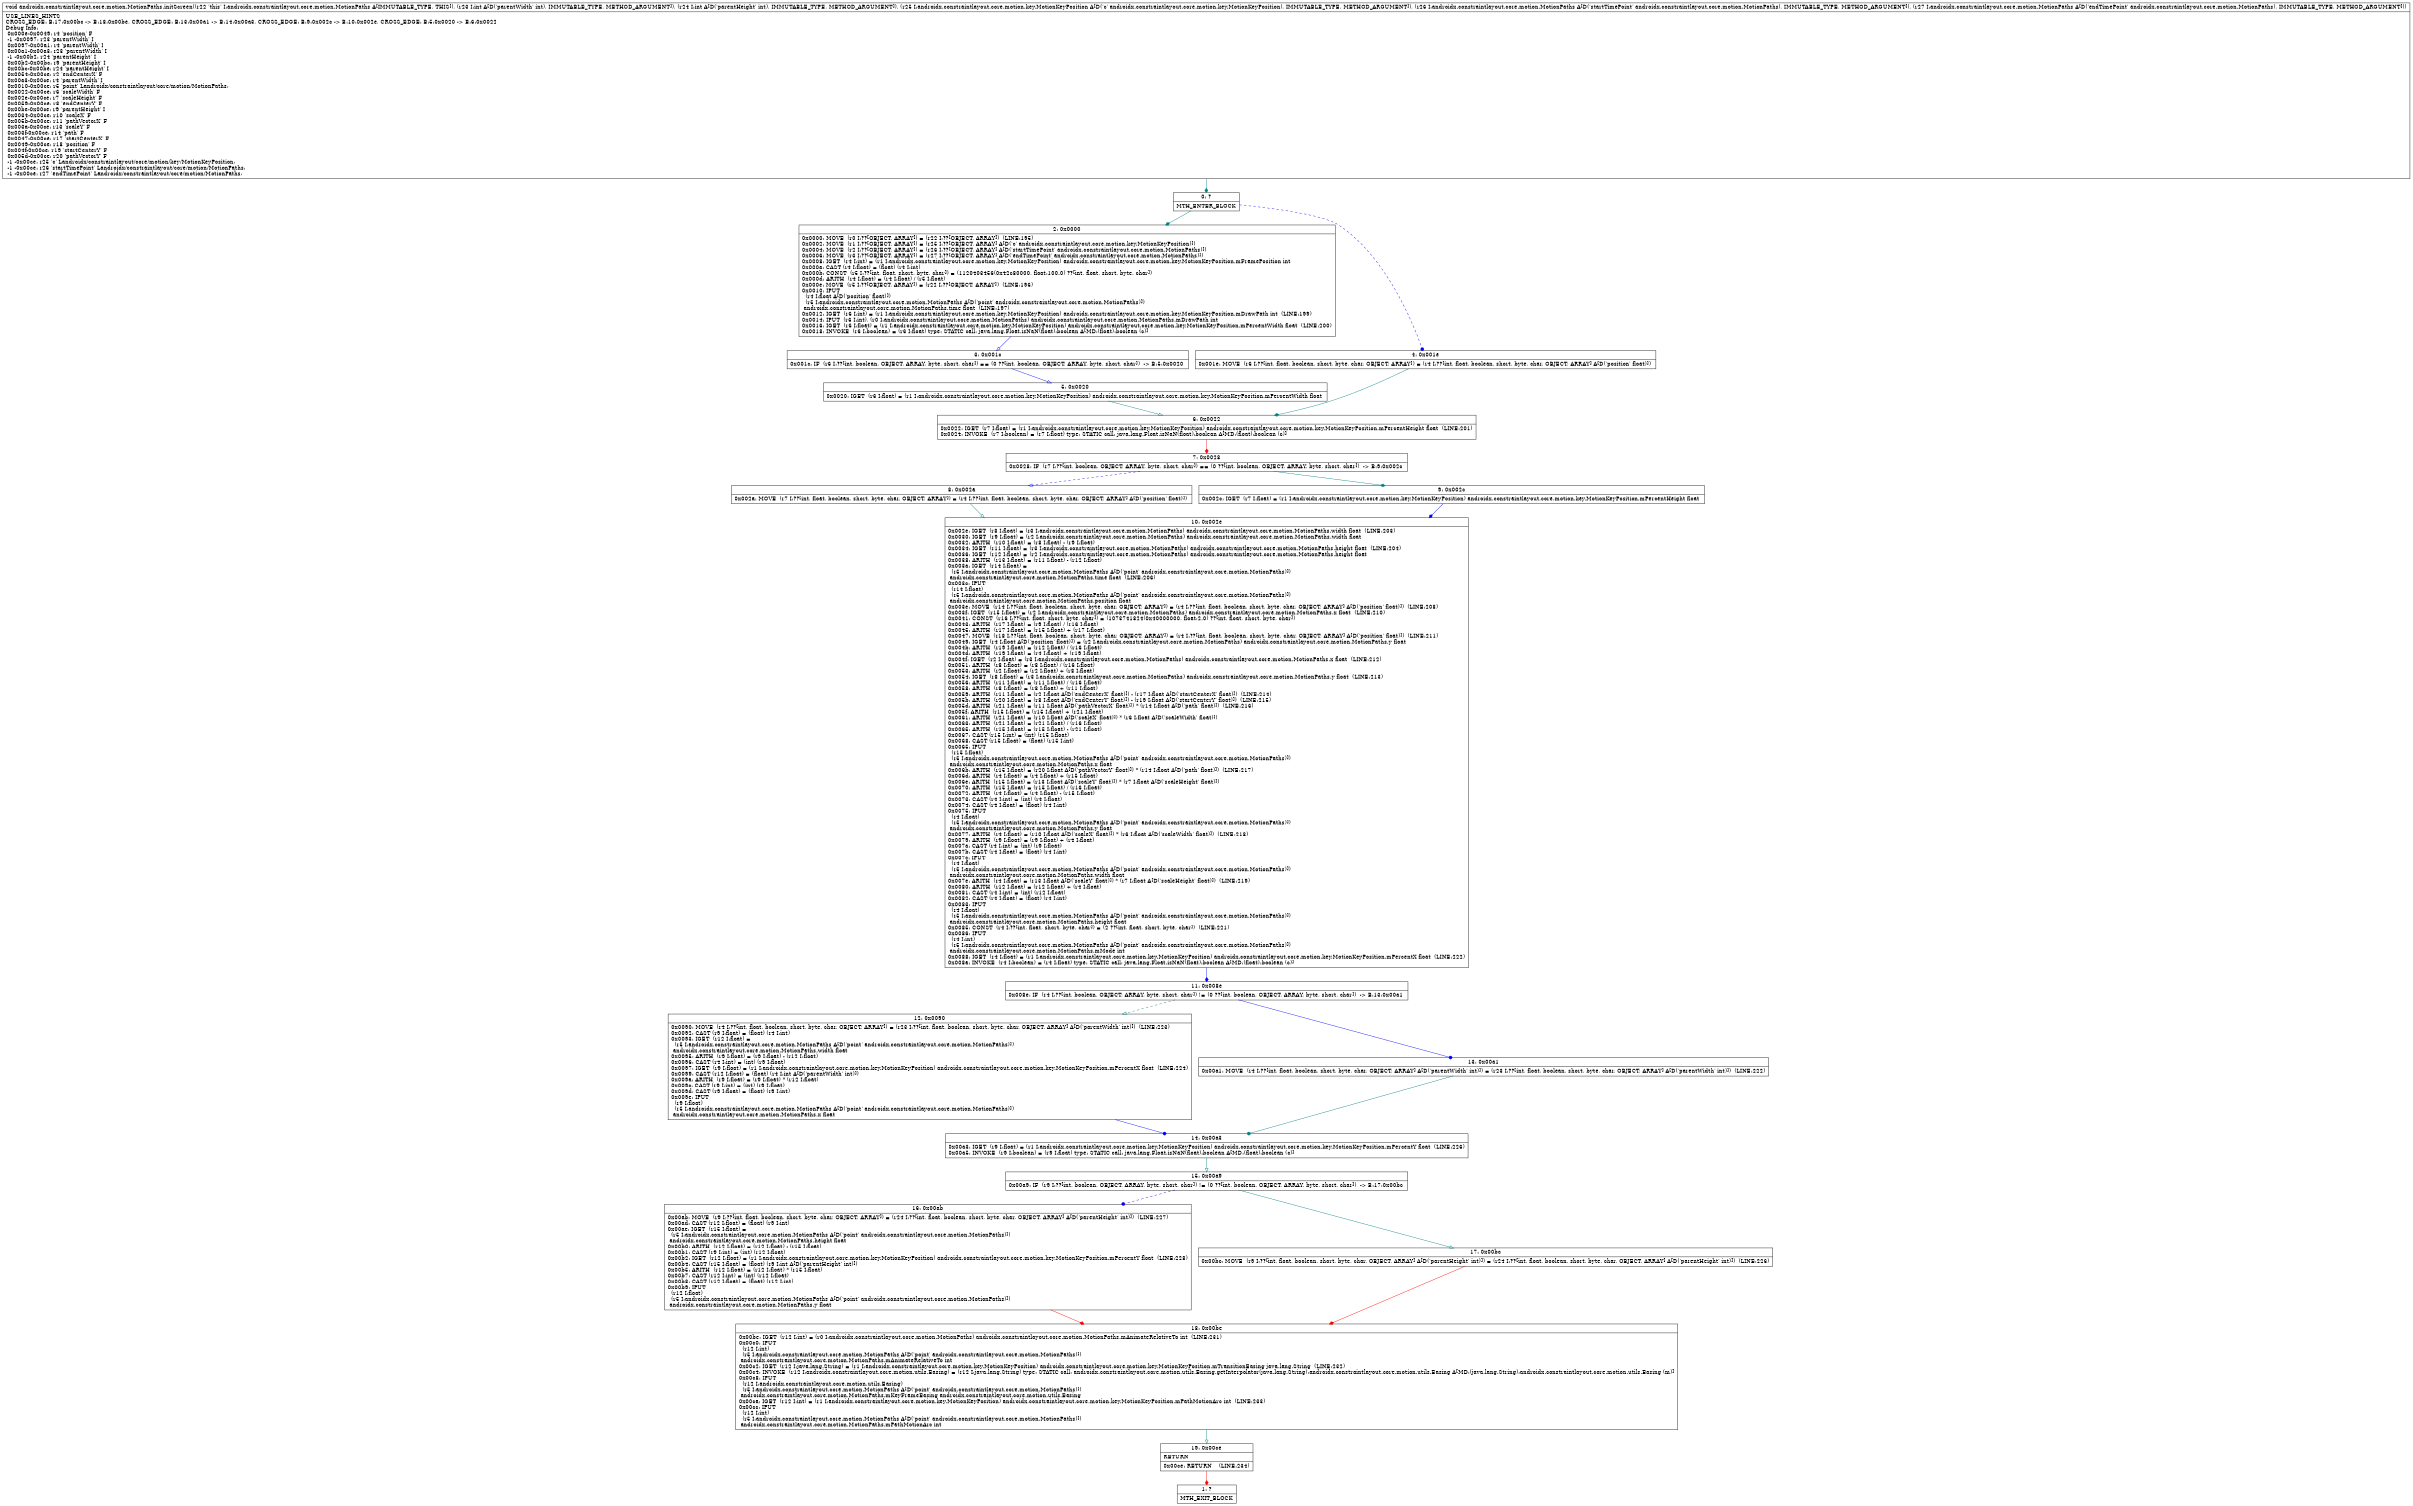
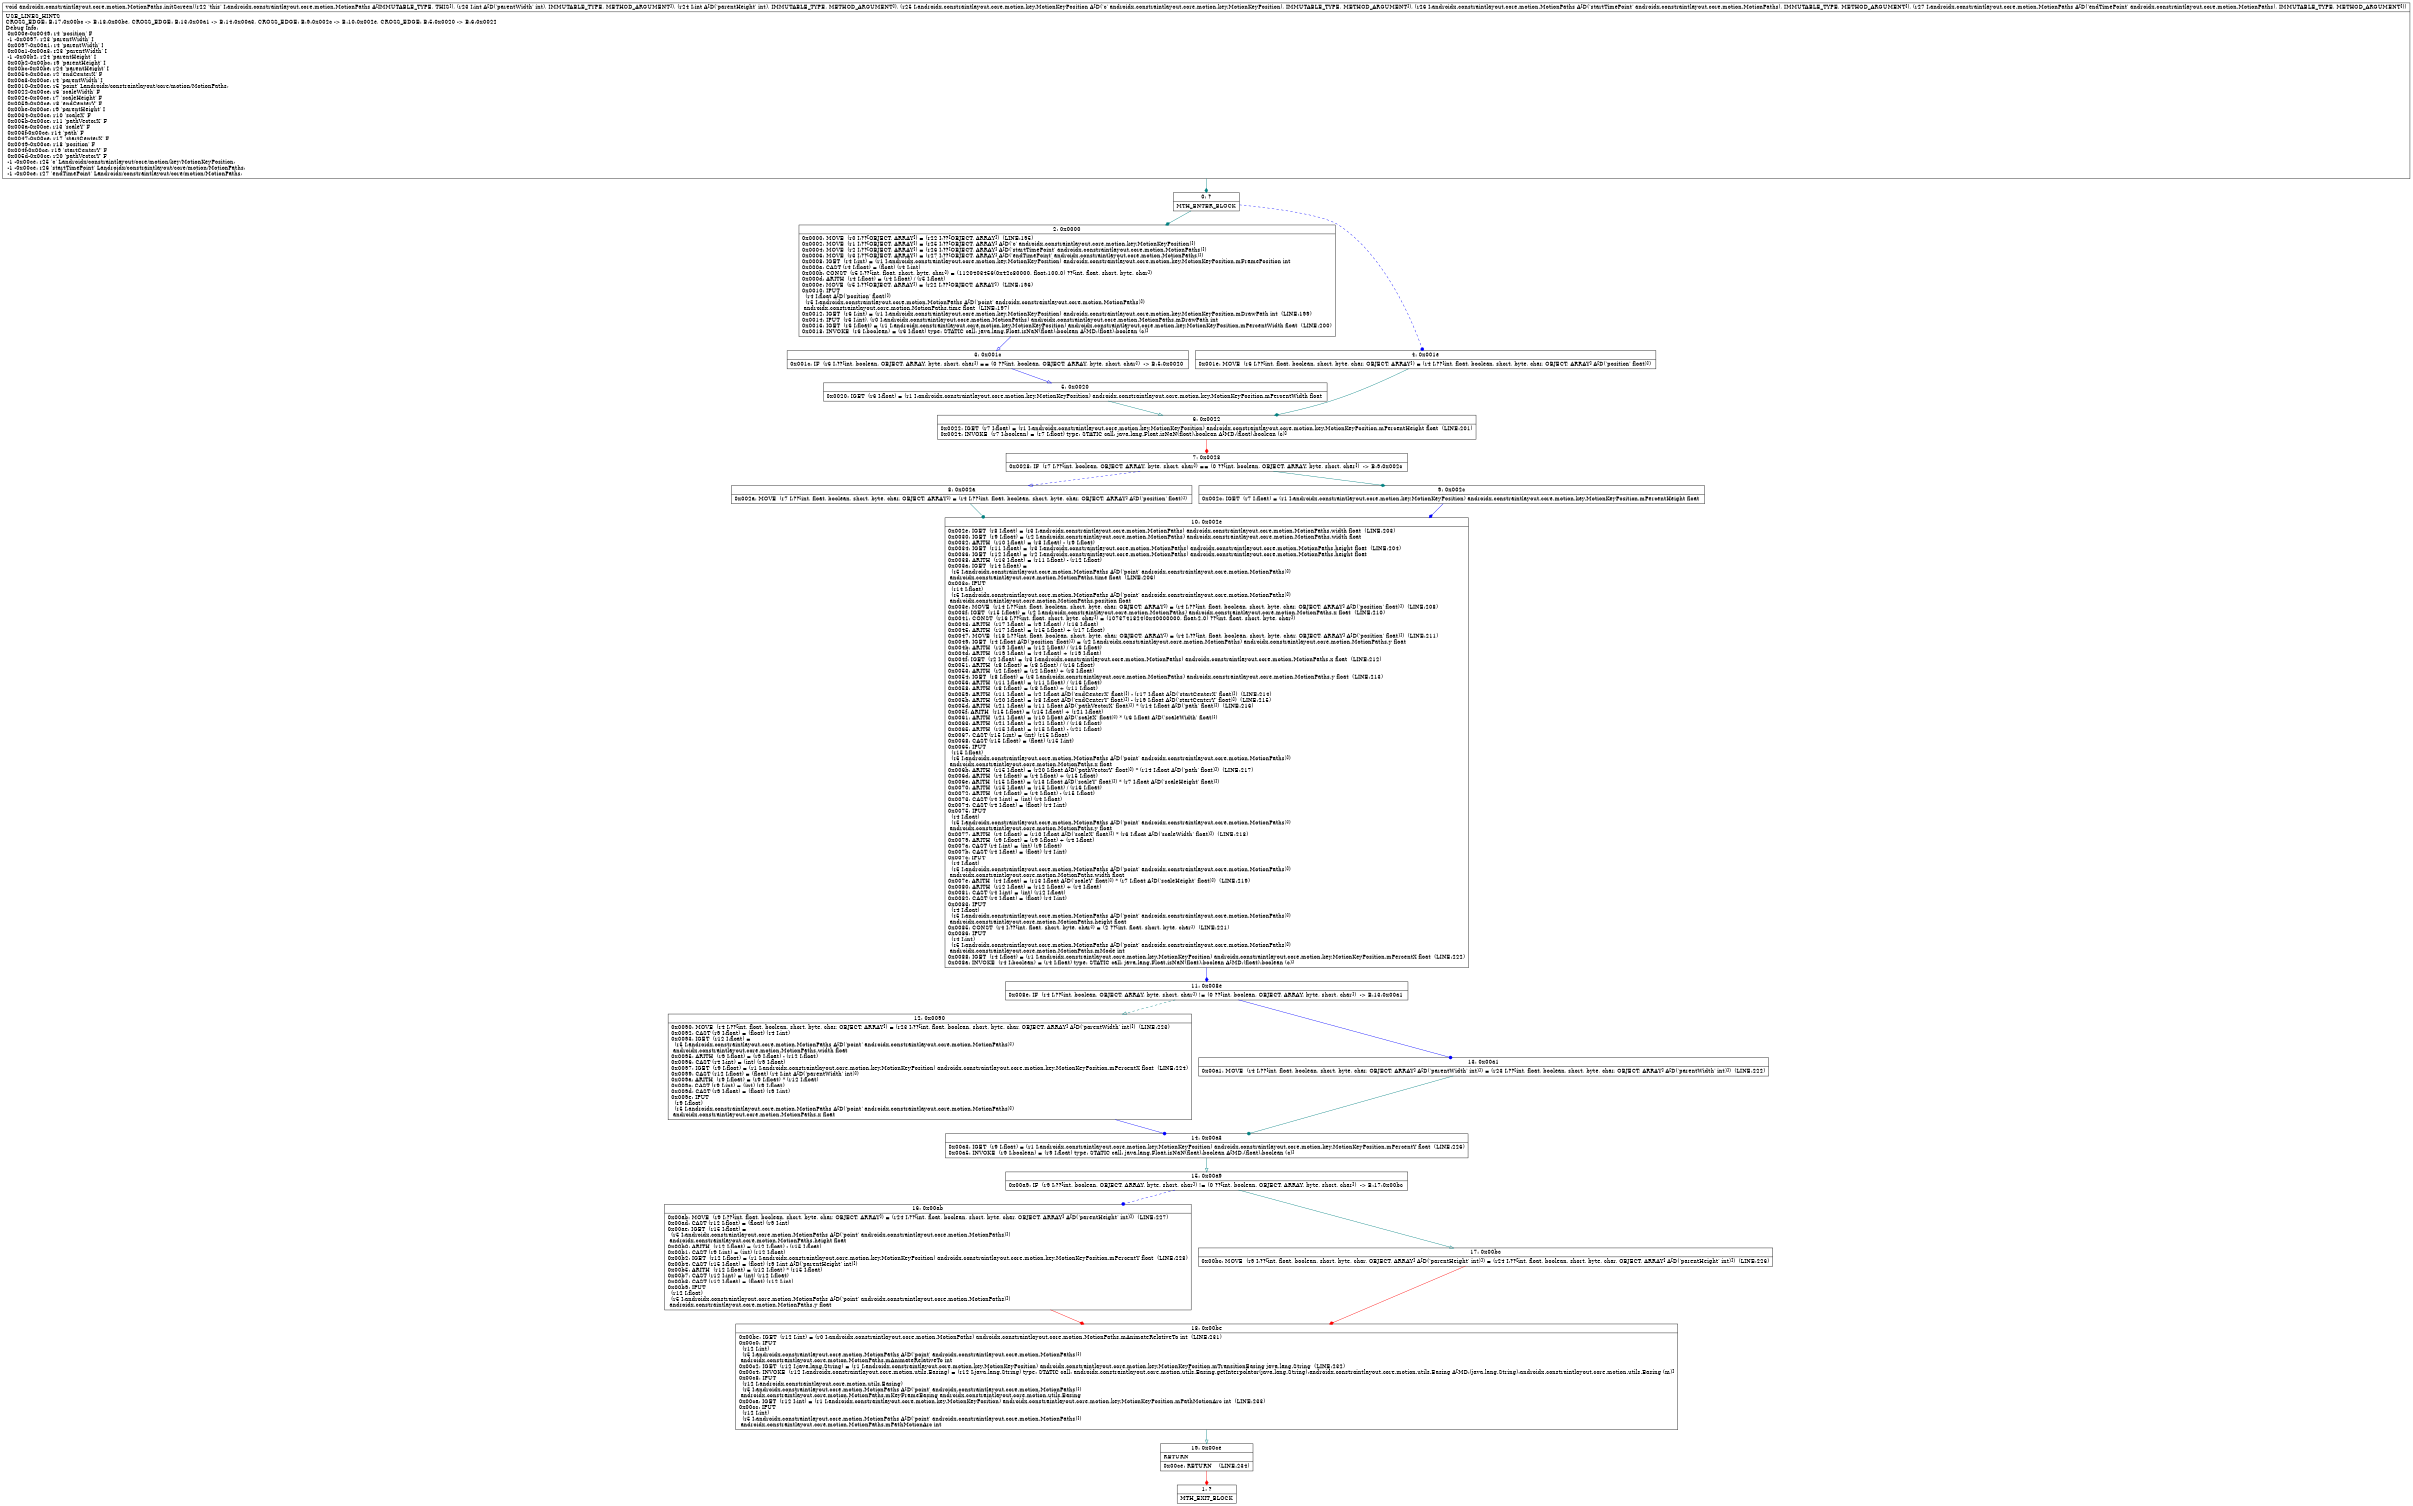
edge "8: 0x002a" -> "10: 0x002e": arrowhead onormal -> dot
